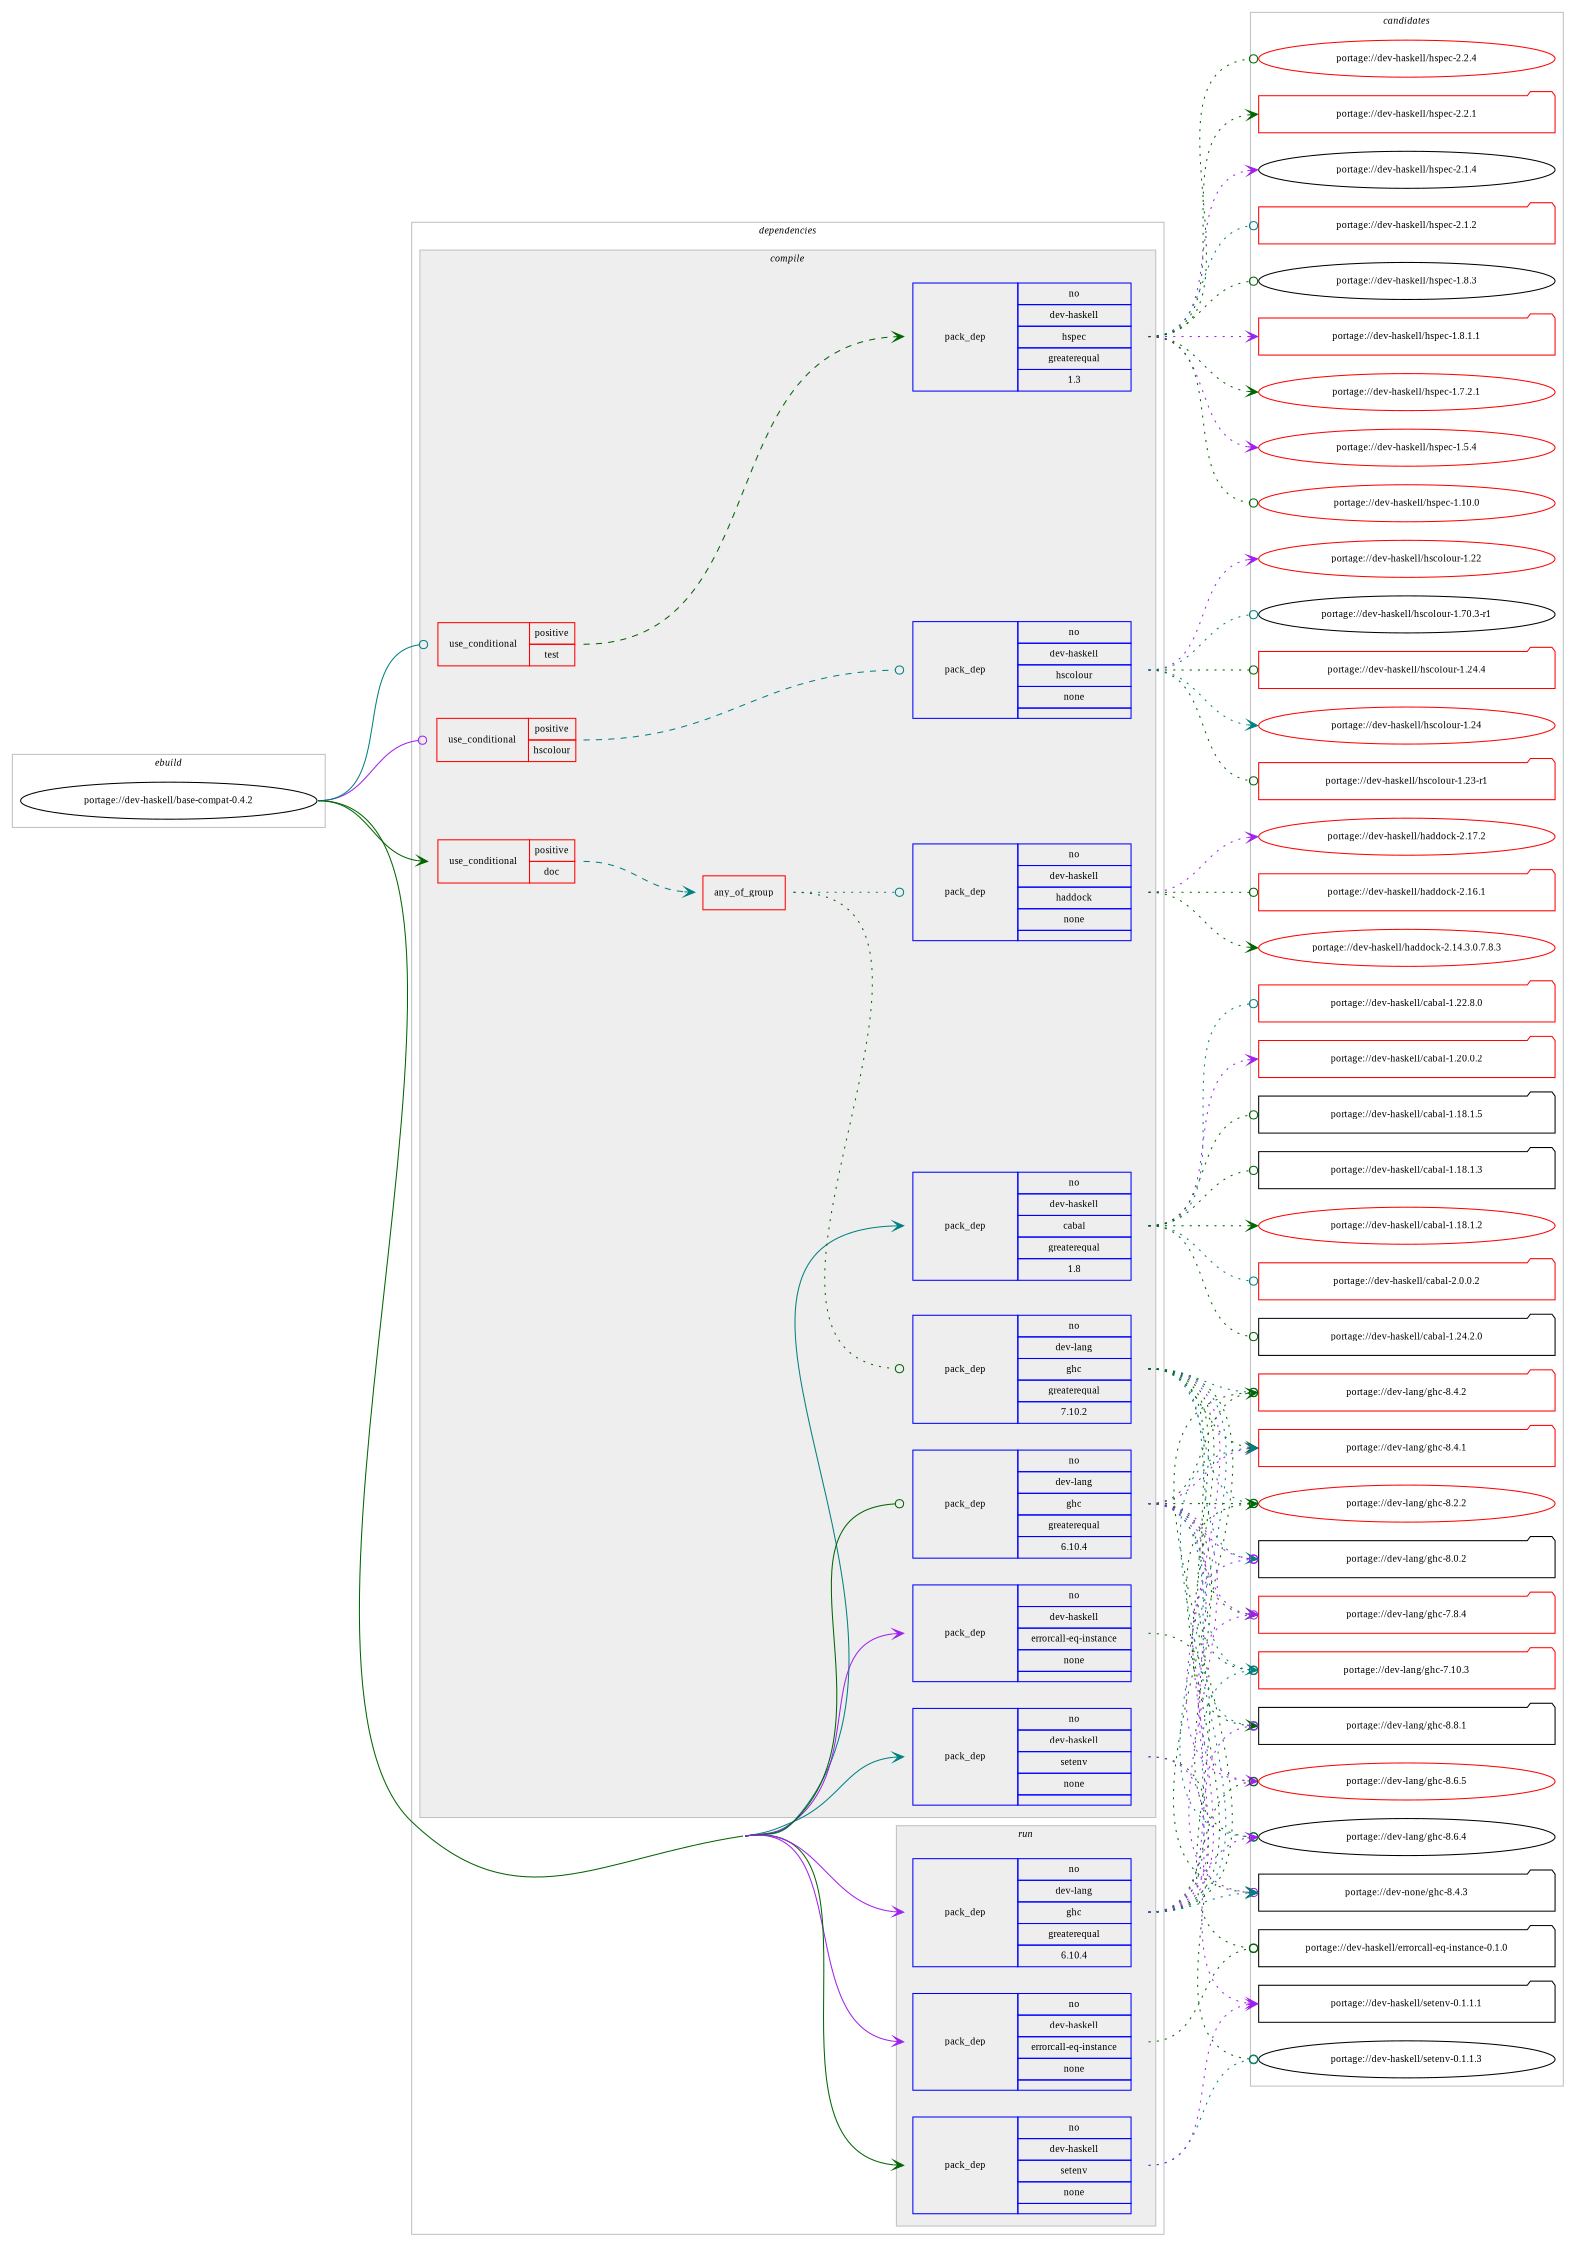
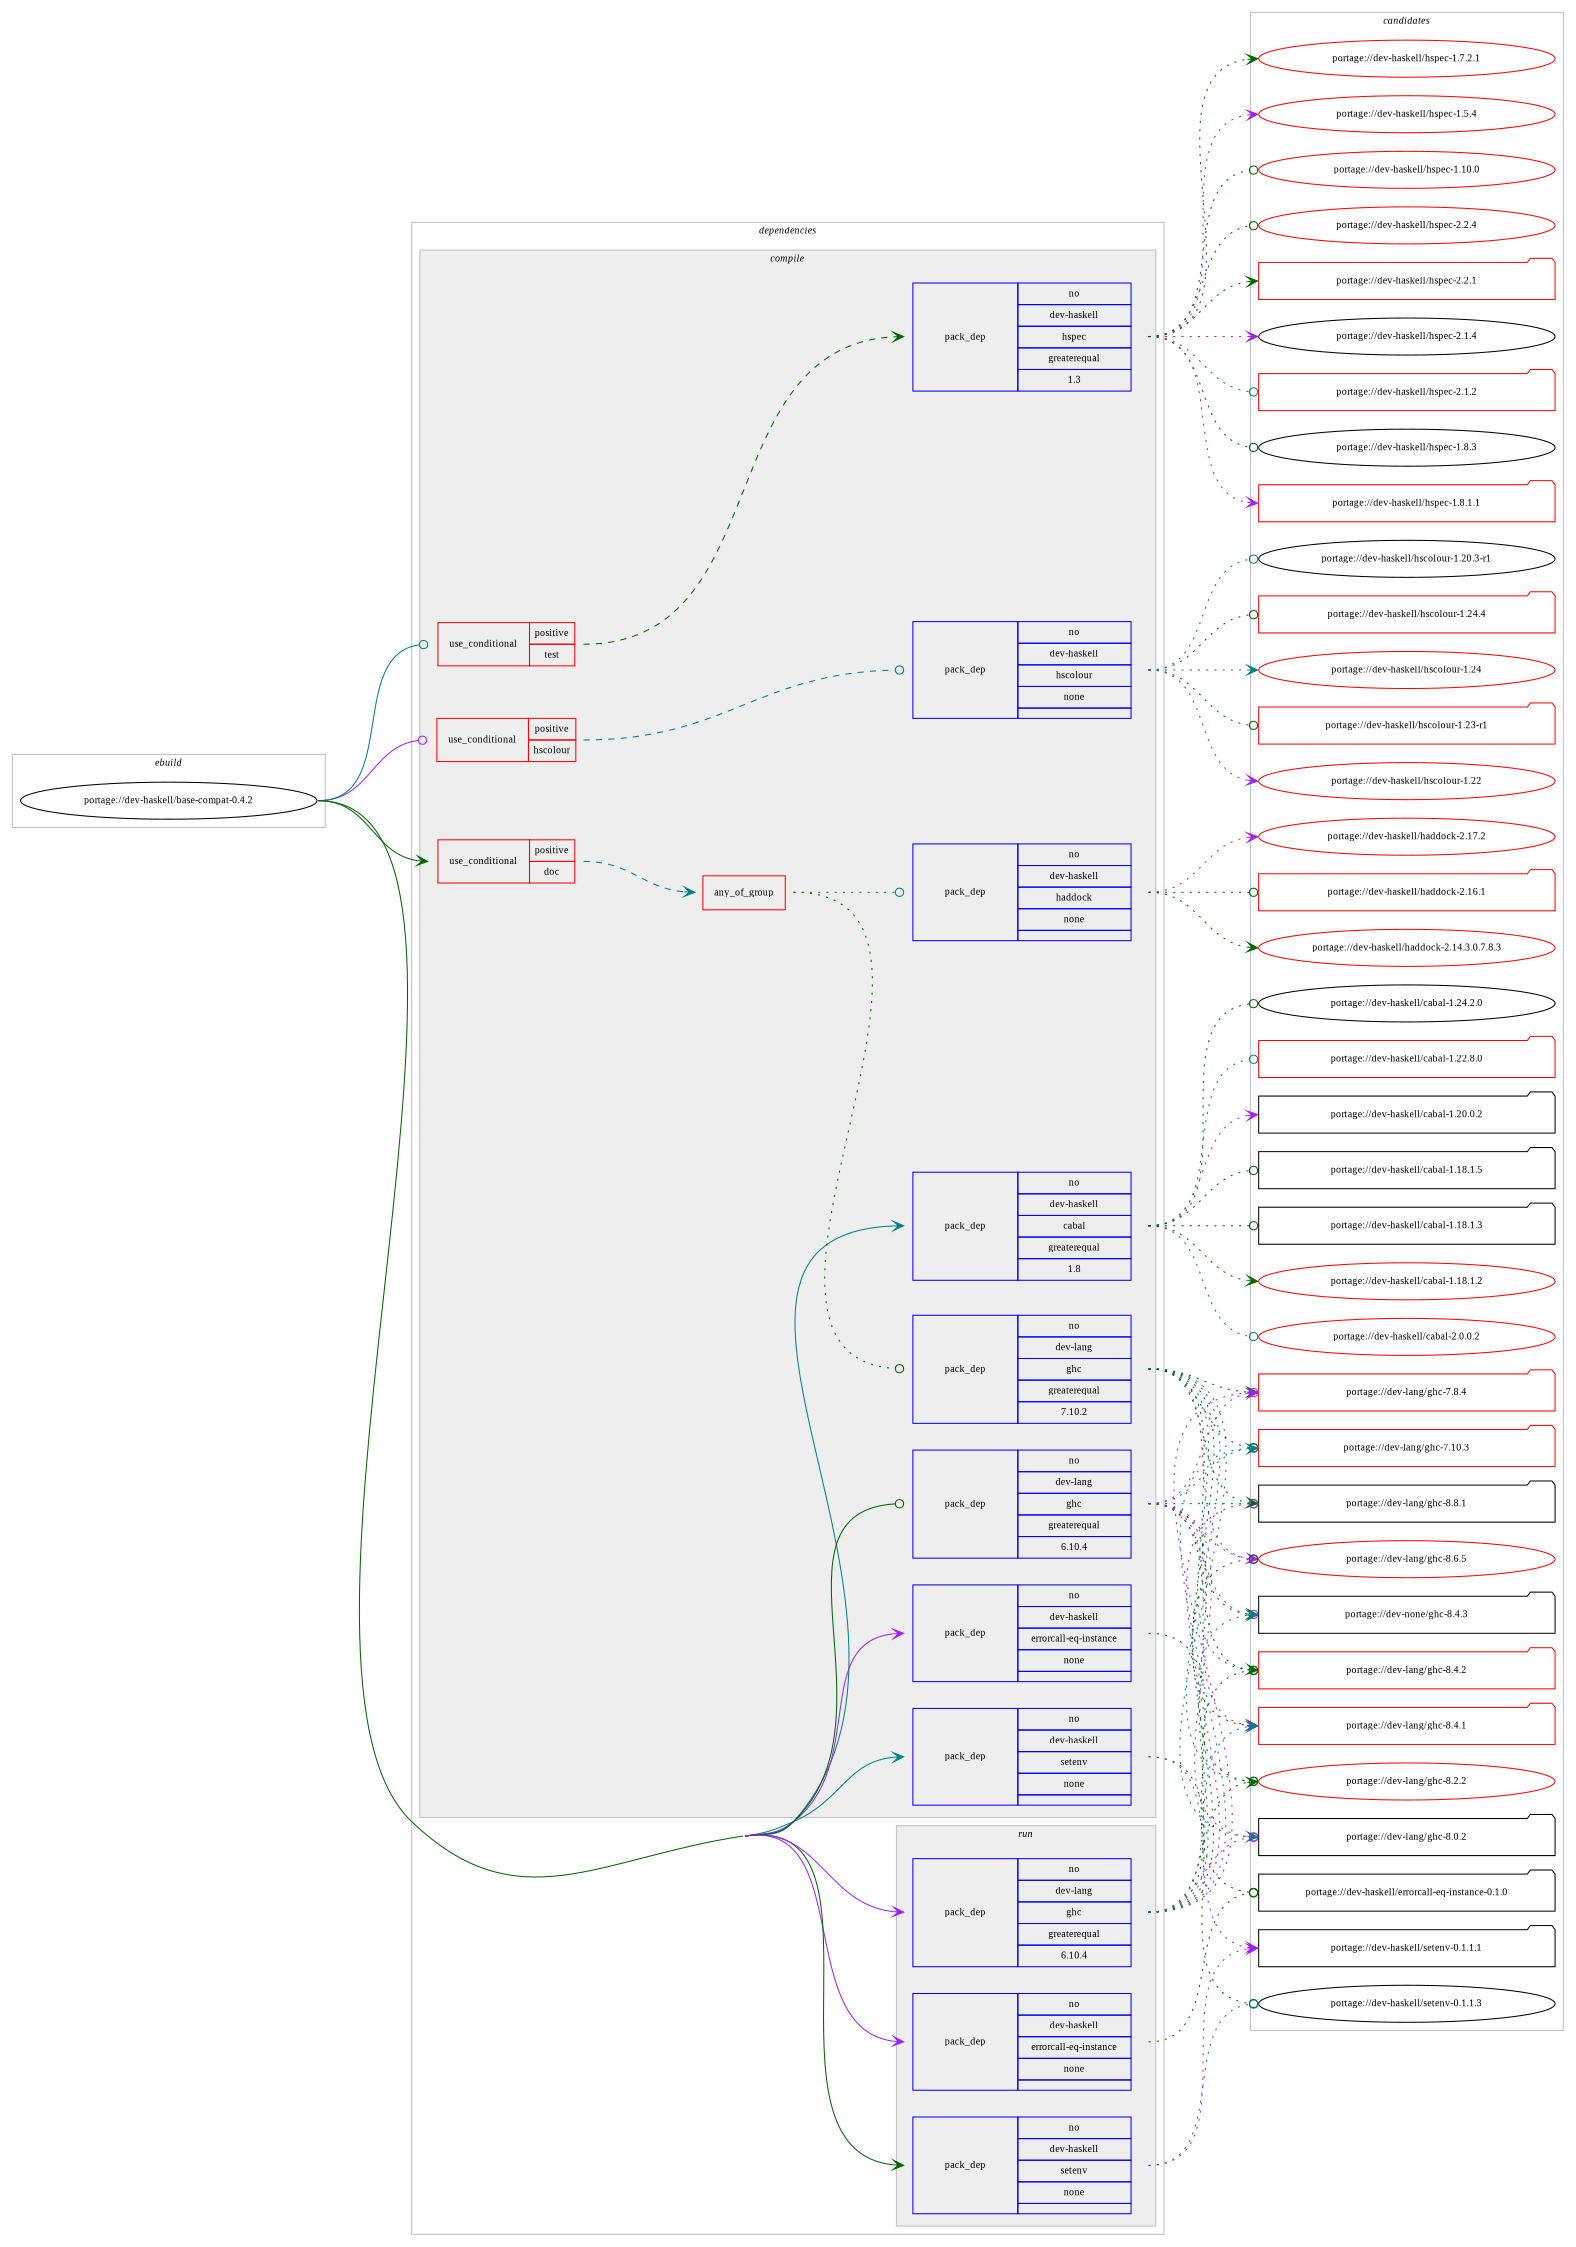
node "portage://dev-haskell/hscolour-1.70.3-r1": label "portage://dev-haskell/hscolour-1.70.3-r1" -> "portage://dev-haskell/hscolour-1.20.3-r1"
node "portage://dev-haskell/cabal-1.20.0.2": color red -> black
node "portage://dev-haskell/cabal-2.0.0.2": shape folder -> ellipse
node "portage://dev-haskell/cabal-1.24.2.0": shape folder -> ellipse
node "portage://dev-lang/ghc-8.6.4": removed
